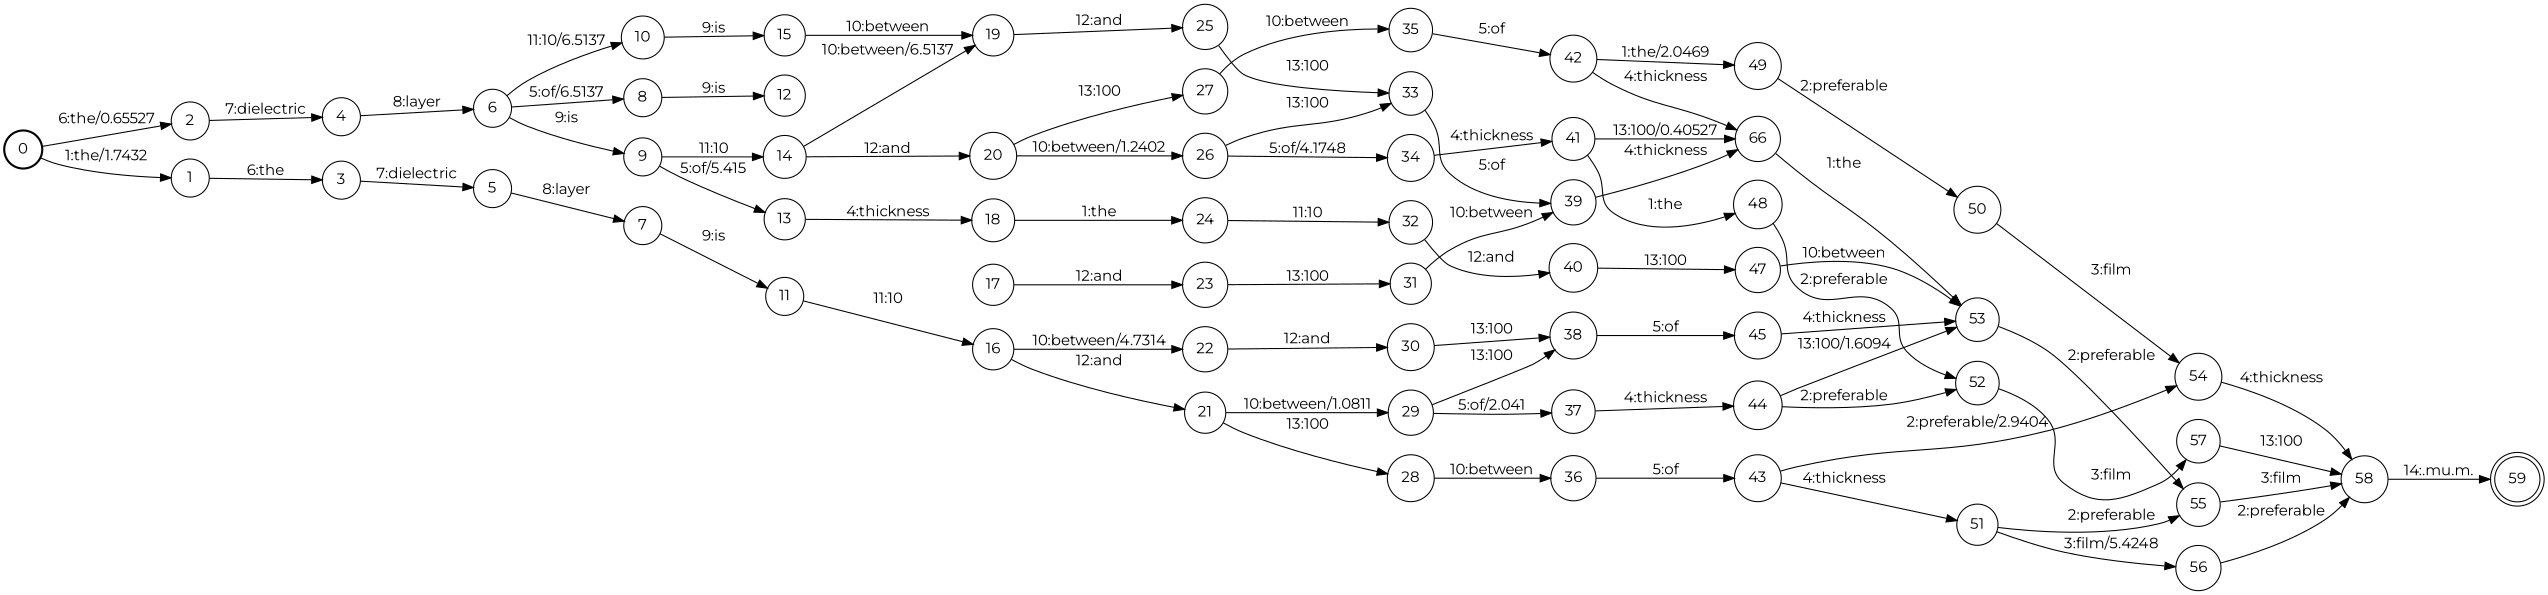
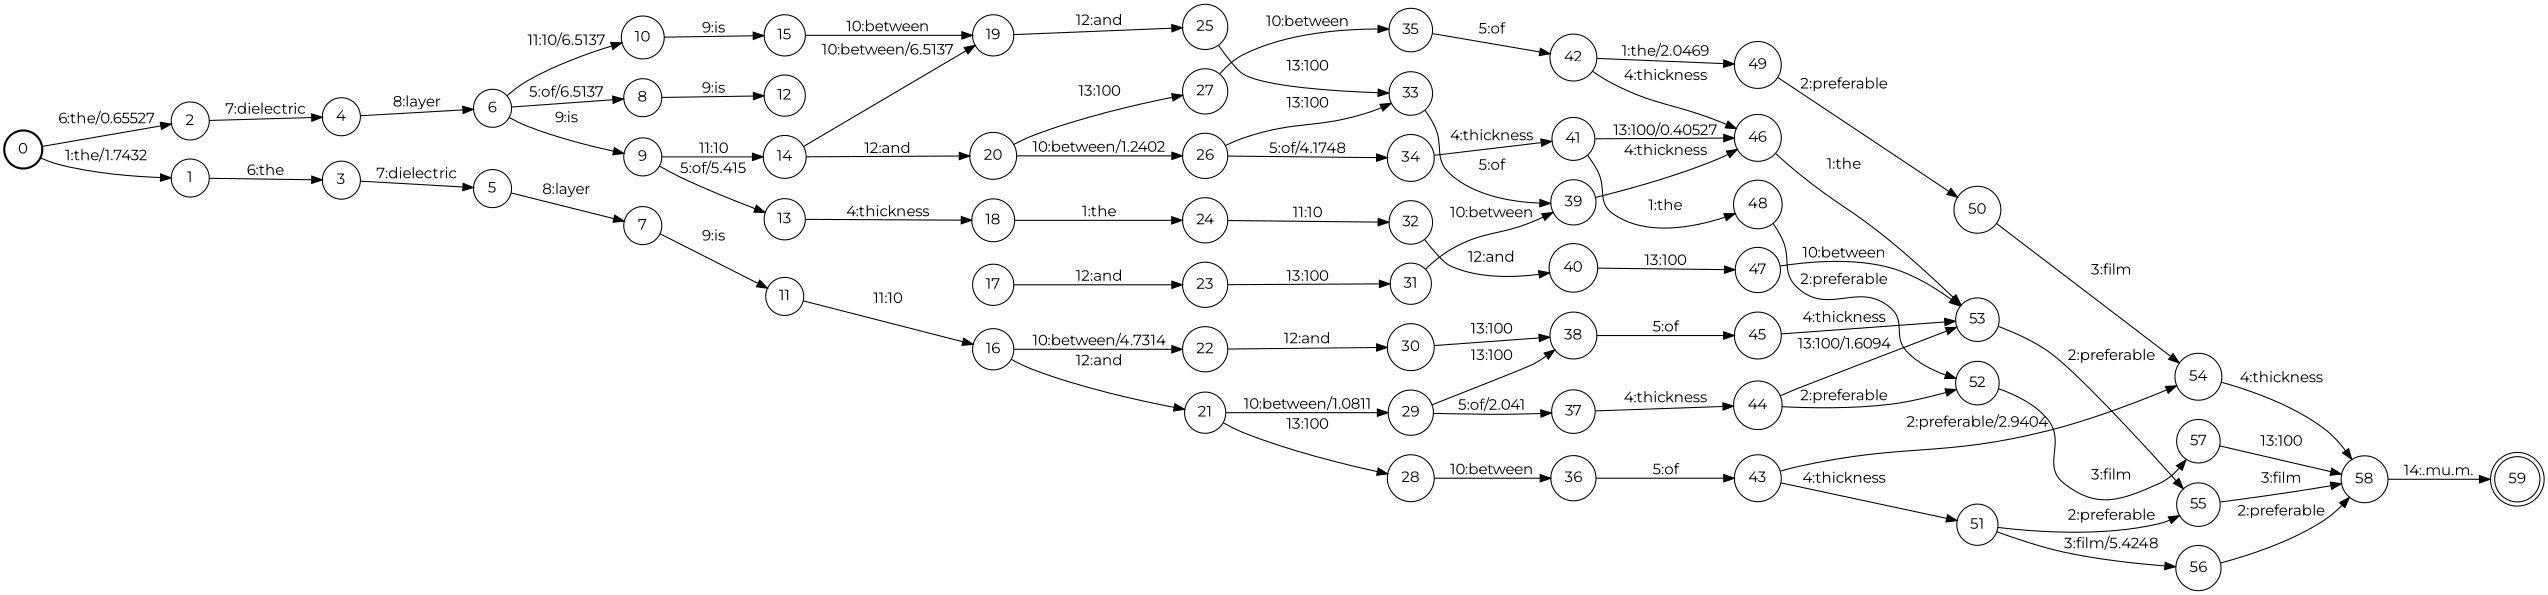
node "66": label "66" -> "46"
